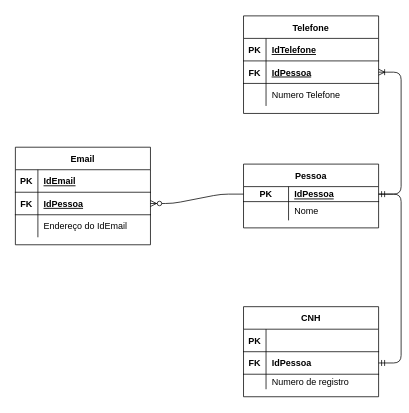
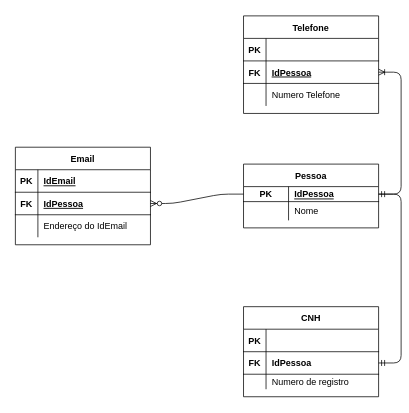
node "IdTelefone": removed
